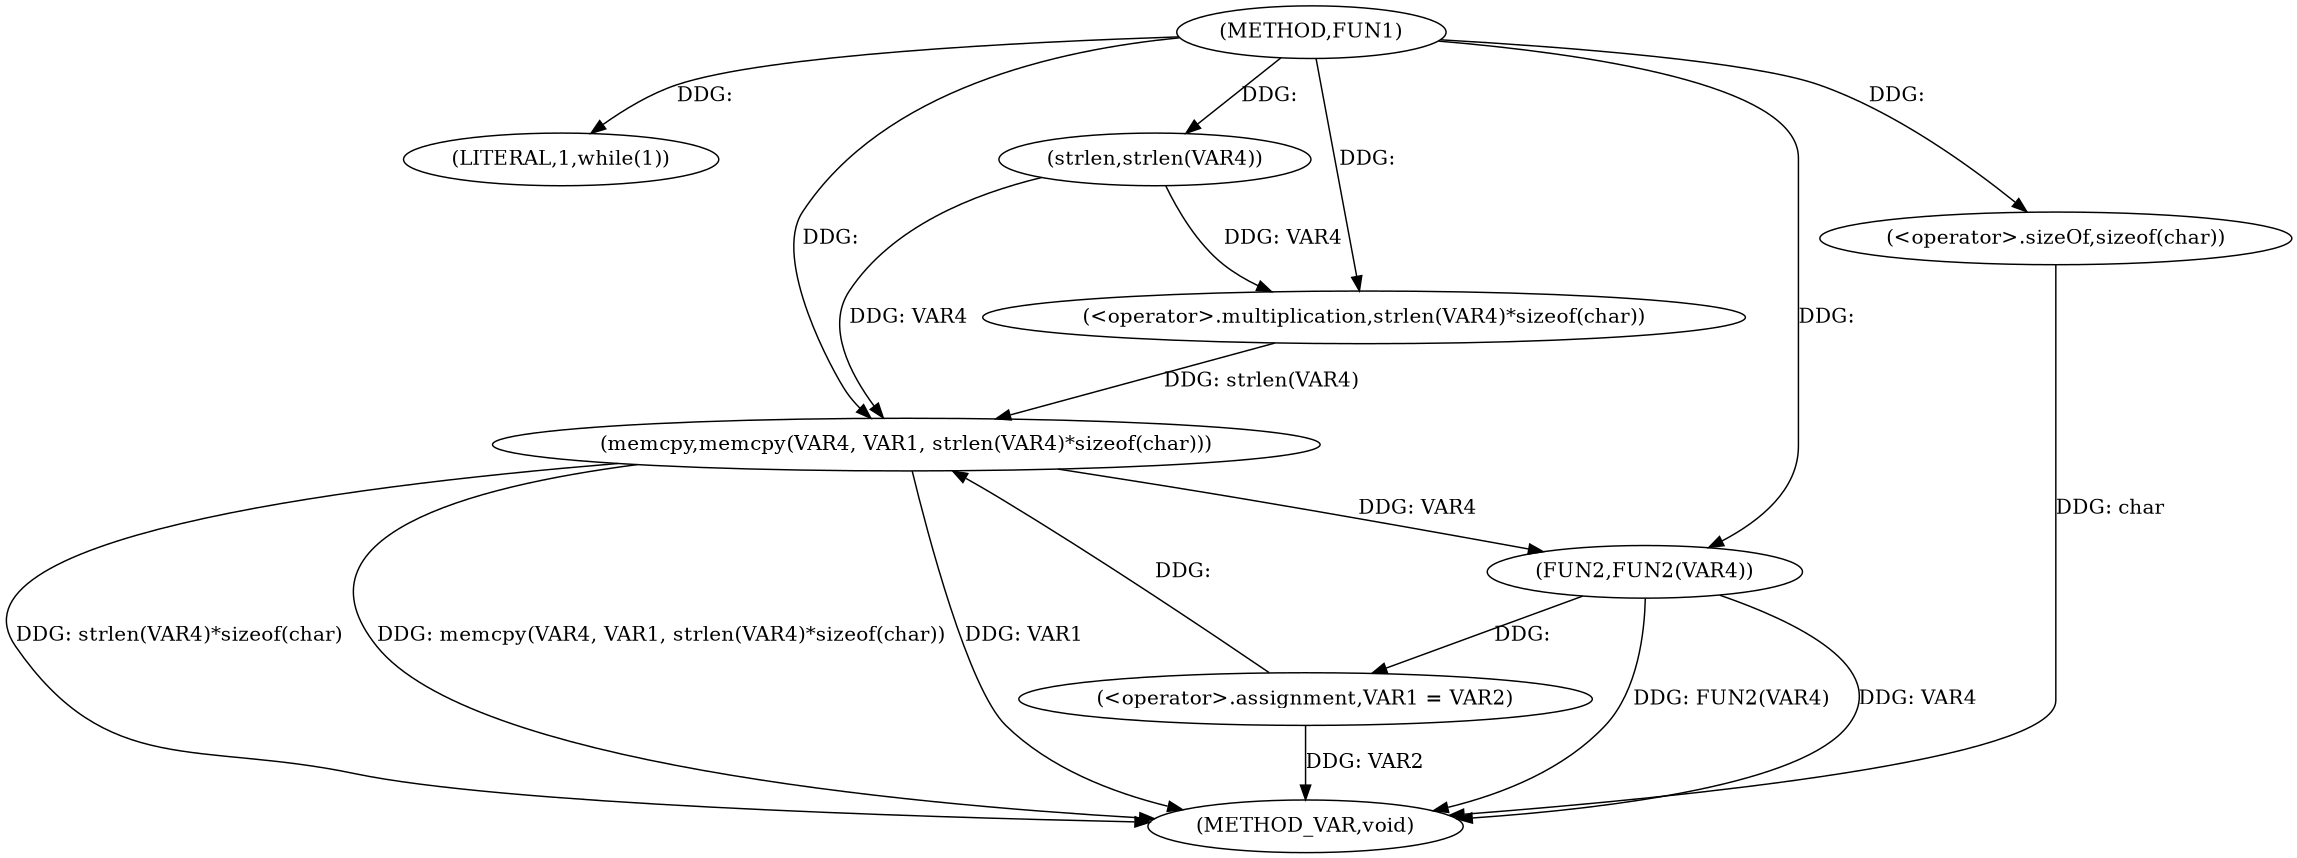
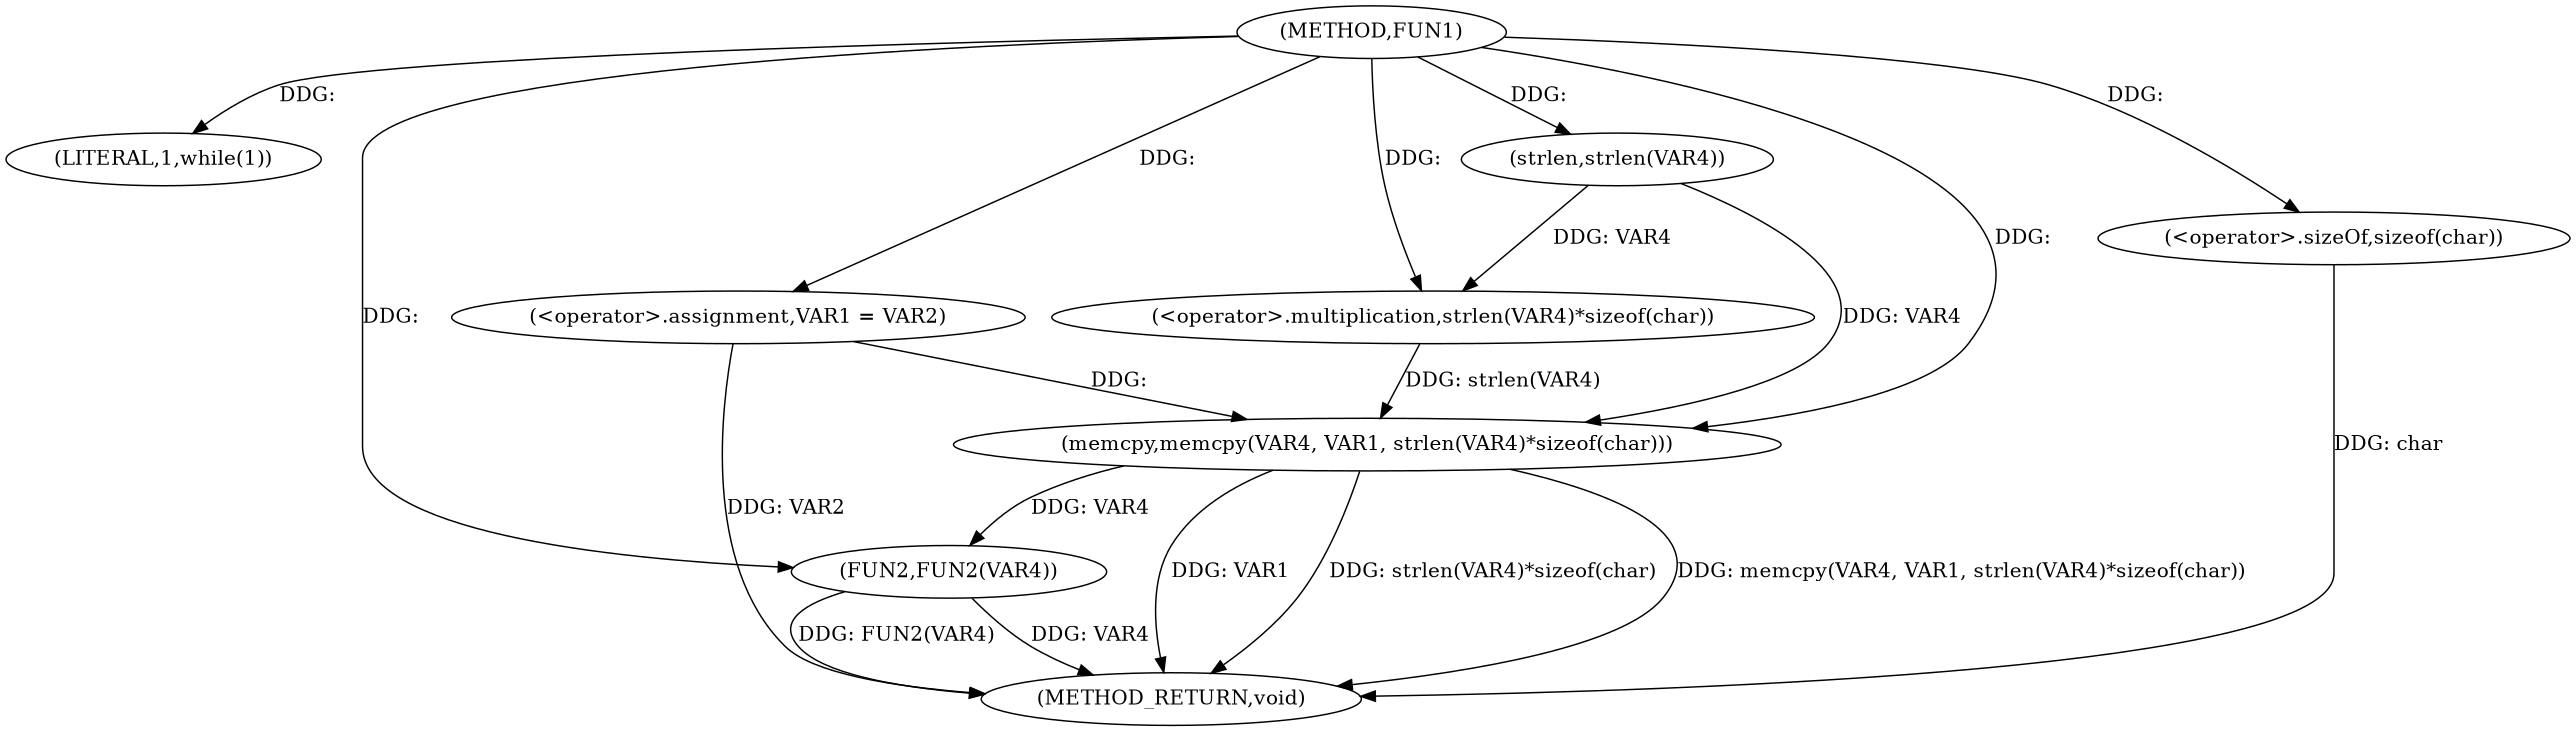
edge "(FUN2,FUN2(VAR4))" -> "(<operator>.assignment,VAR1 = VAR2)": now "(METHOD,FUN1)" -> "(<operator>.assignment,VAR1 = VAR2)"
node "(METHOD_VAR,void)": label "(METHOD_VAR,void)" -> "(METHOD_RETURN,void)"
